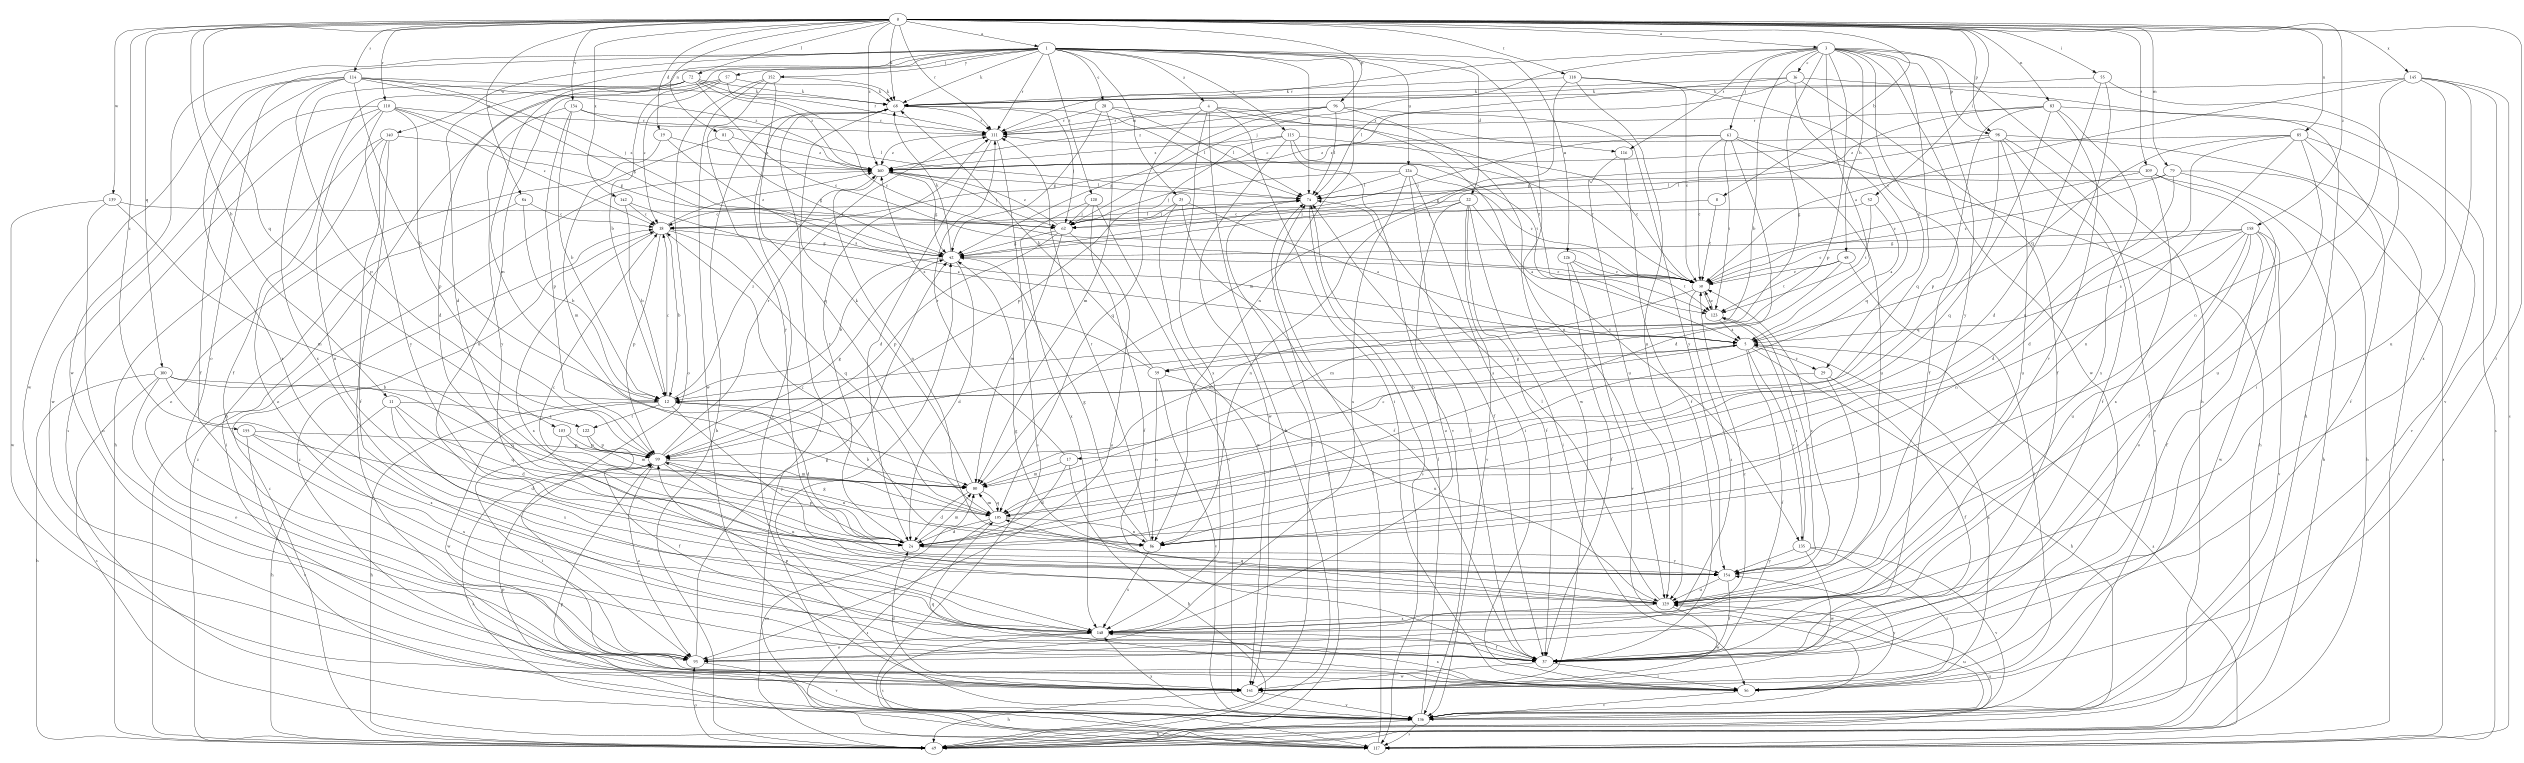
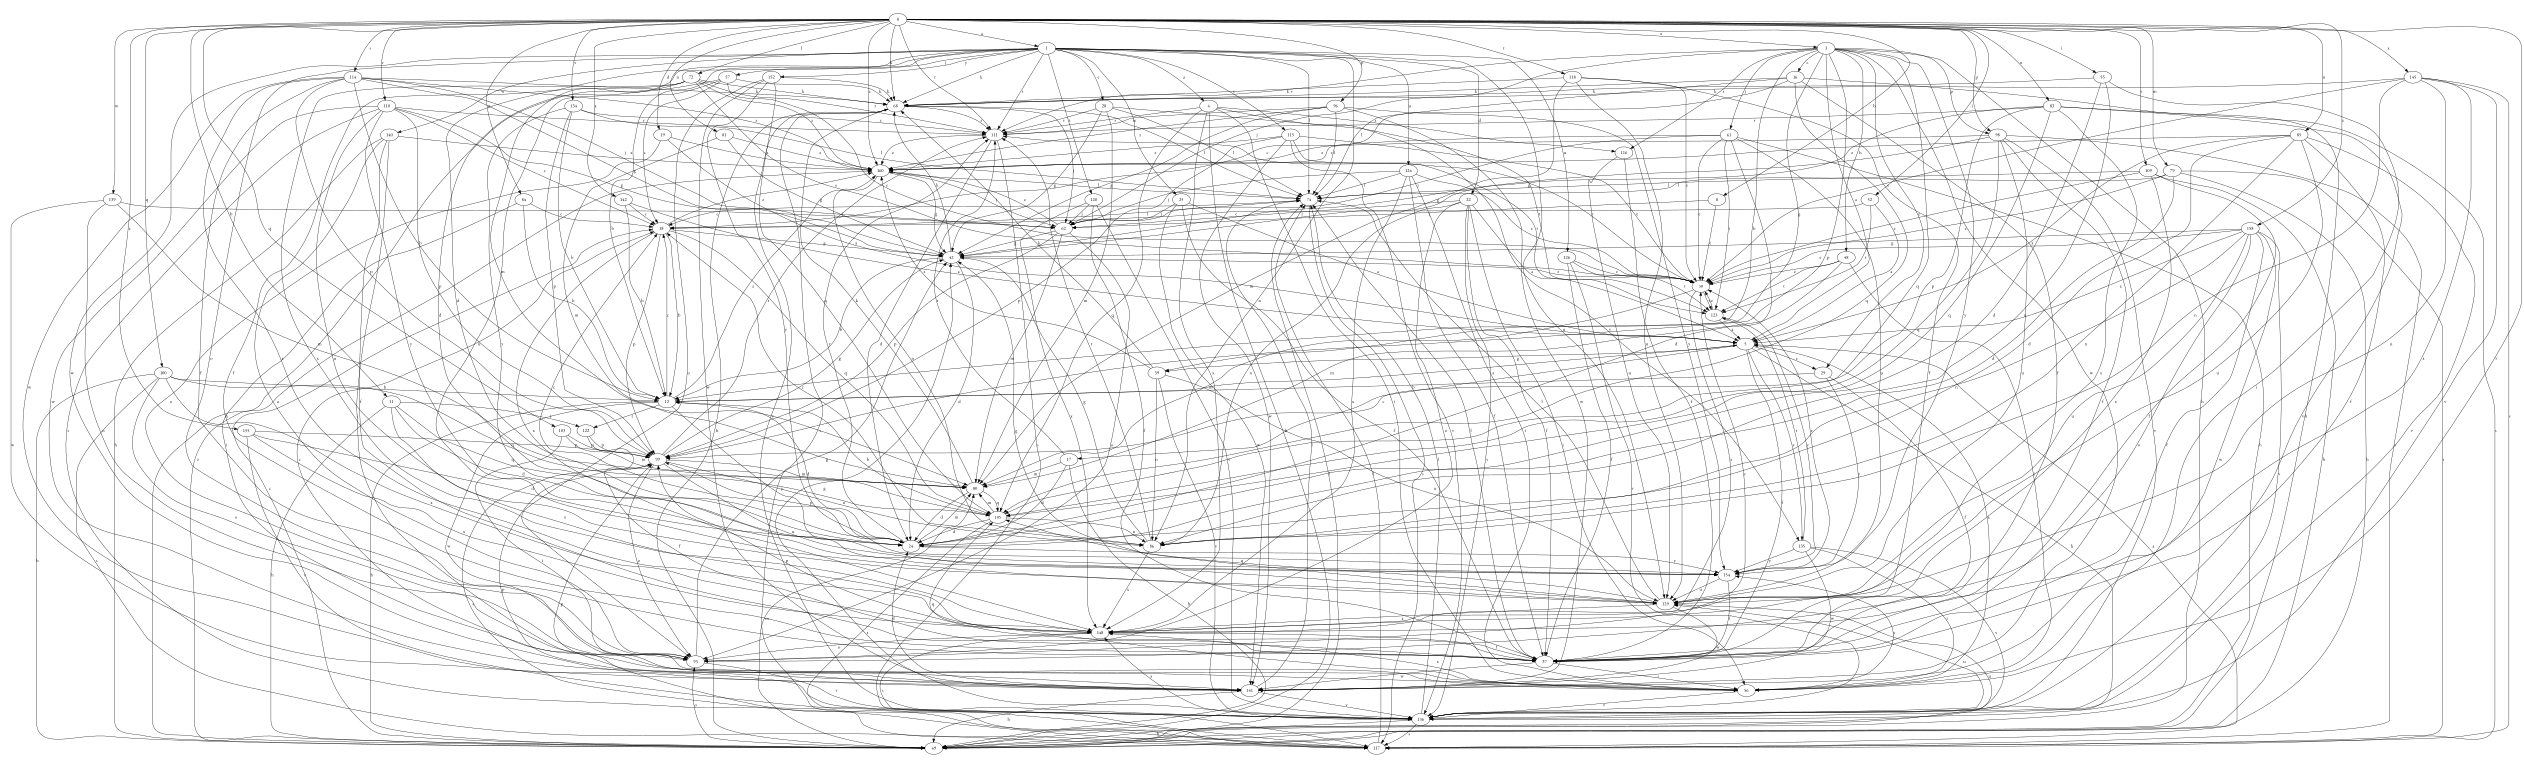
edge "85" -> "5": label "q" -> "a"
edge "83" -> "129": now "83" -> "136"
